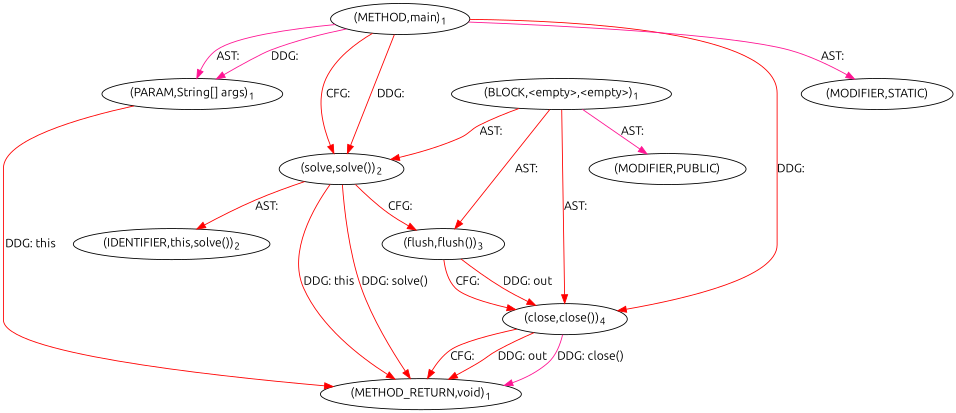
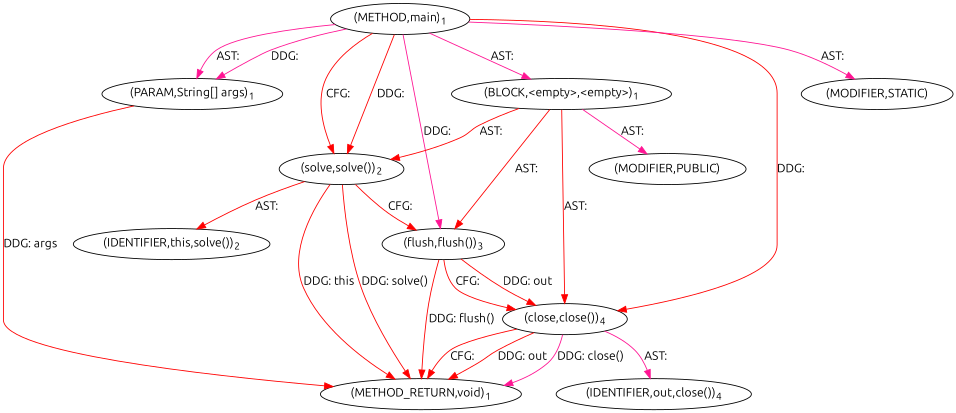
edge "(METHOD,main)" -> "(BLOCK,<empty>,<empty>)": added, label "AST:"
edge "(METHOD,main)" -> "(flush,flush())": added, label "DDG:"
edge "(PARAM,String[] args)" -> "(METHOD_RETURN,void)": label "DDG: this" -> "DDG: args"
edge "(flush,flush())" -> "(METHOD_RETURN,void)": added, label "DDG: flush()"
node "(IDENTIFIER,out,close())": added
